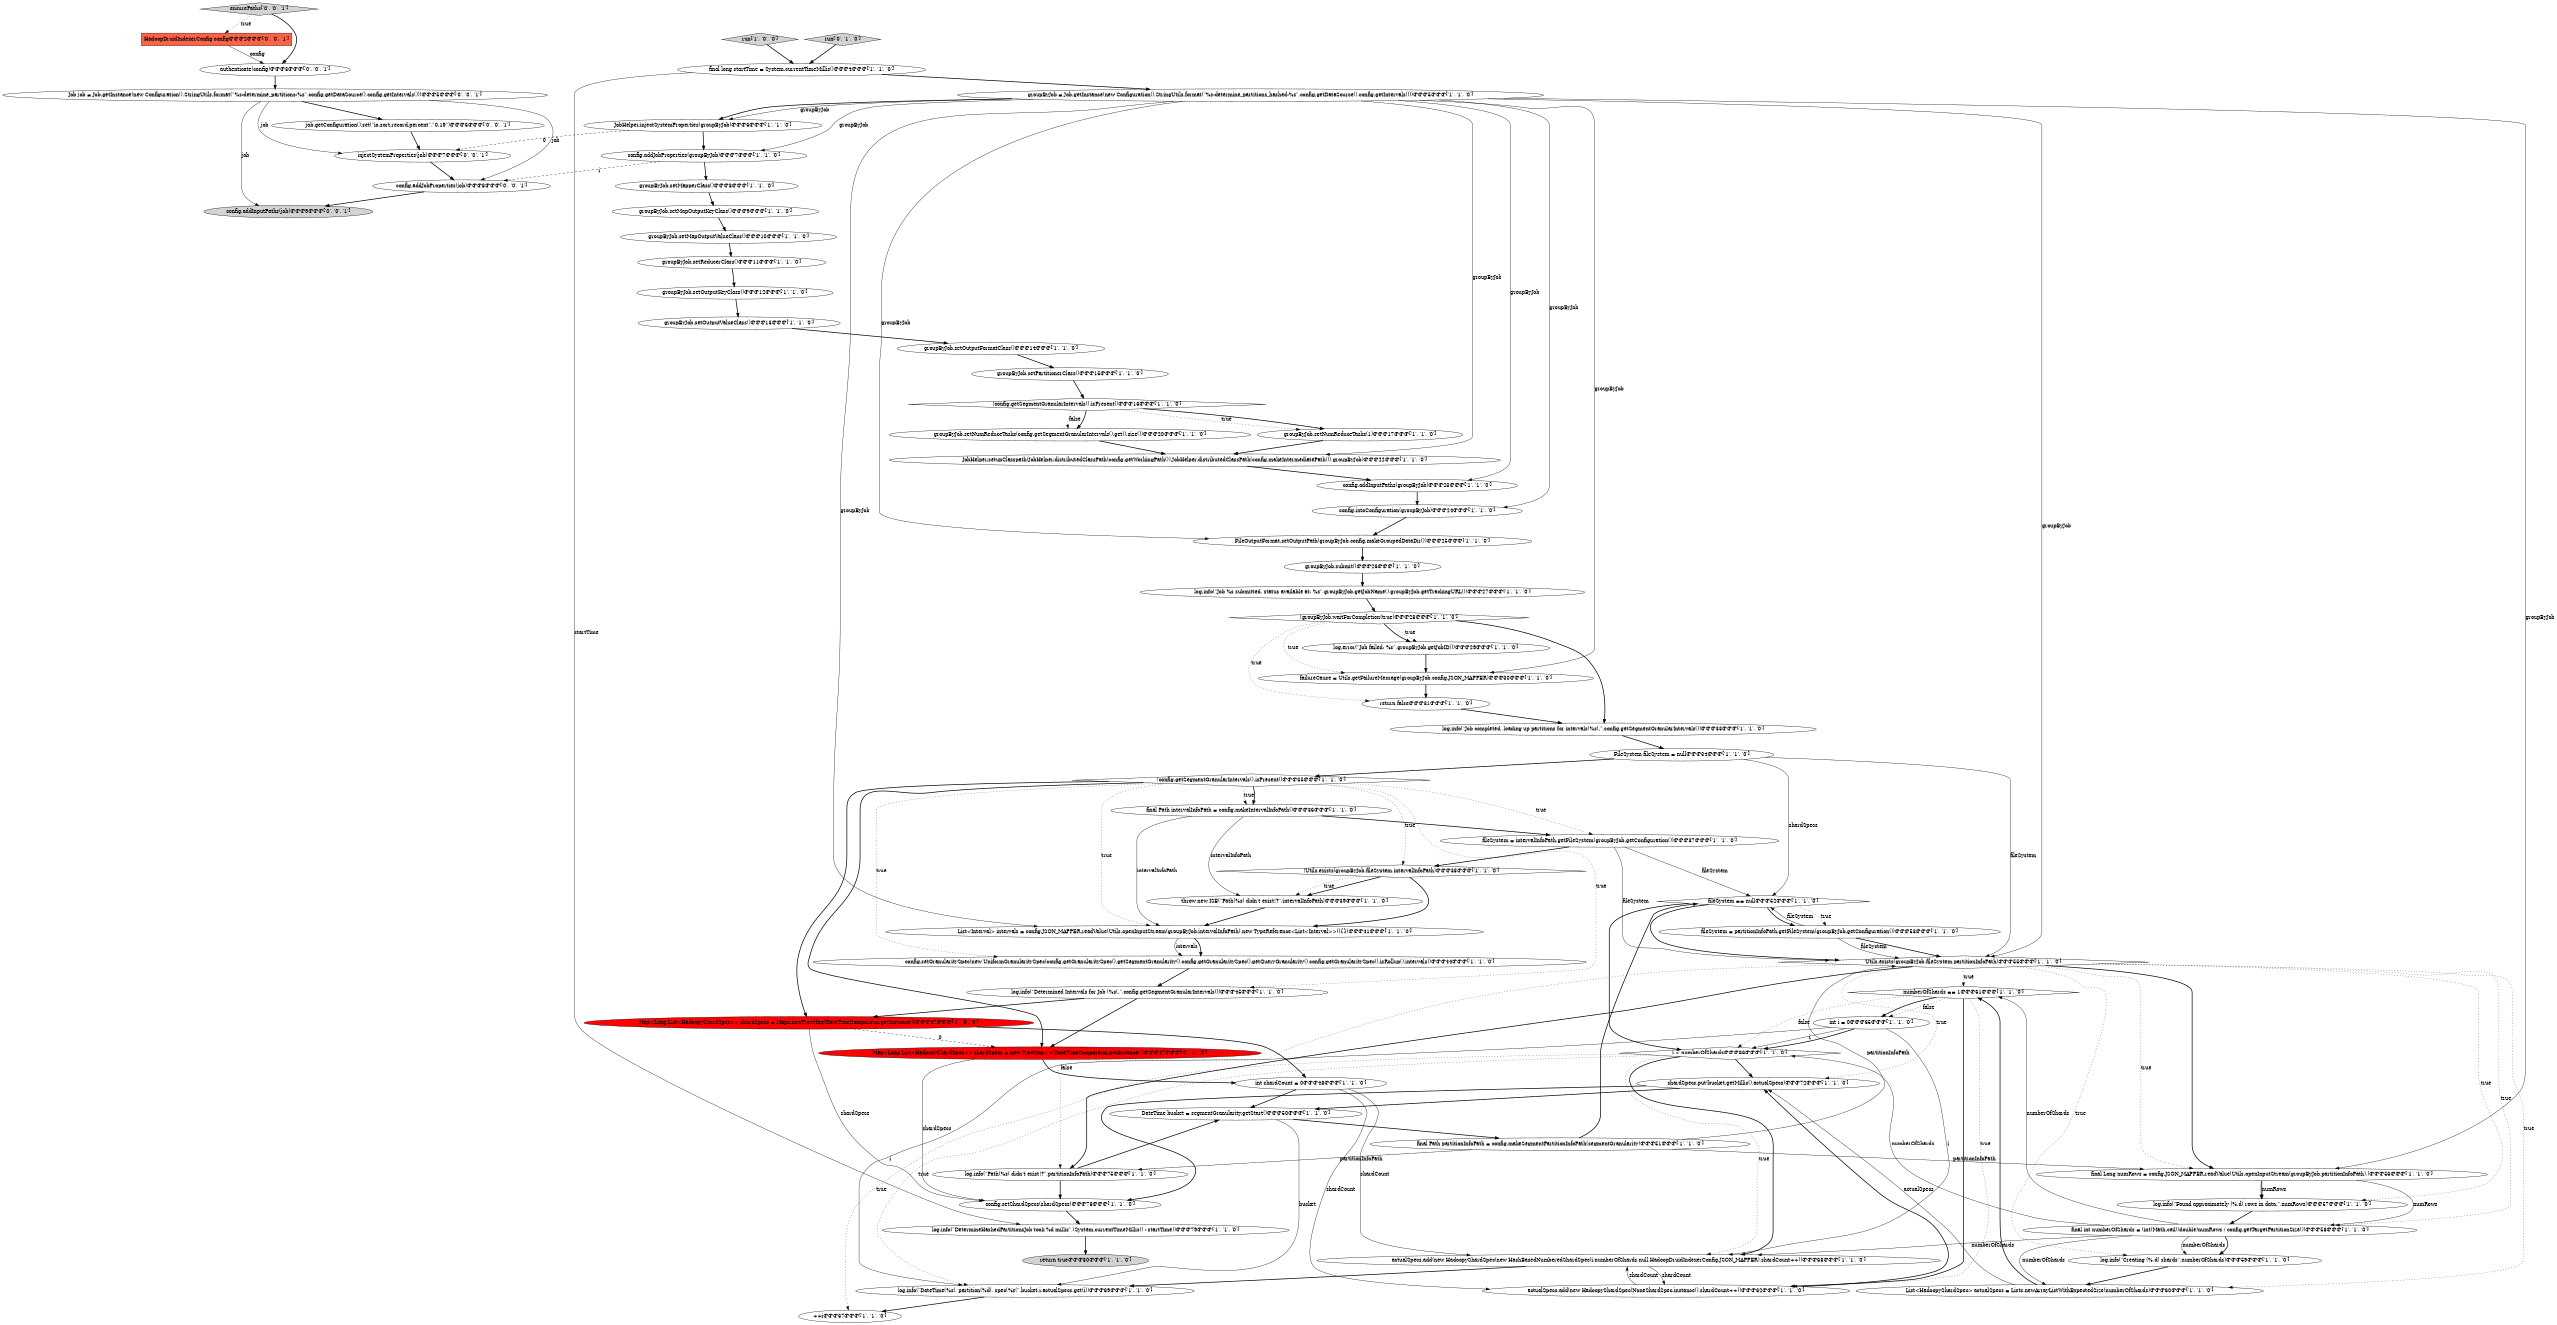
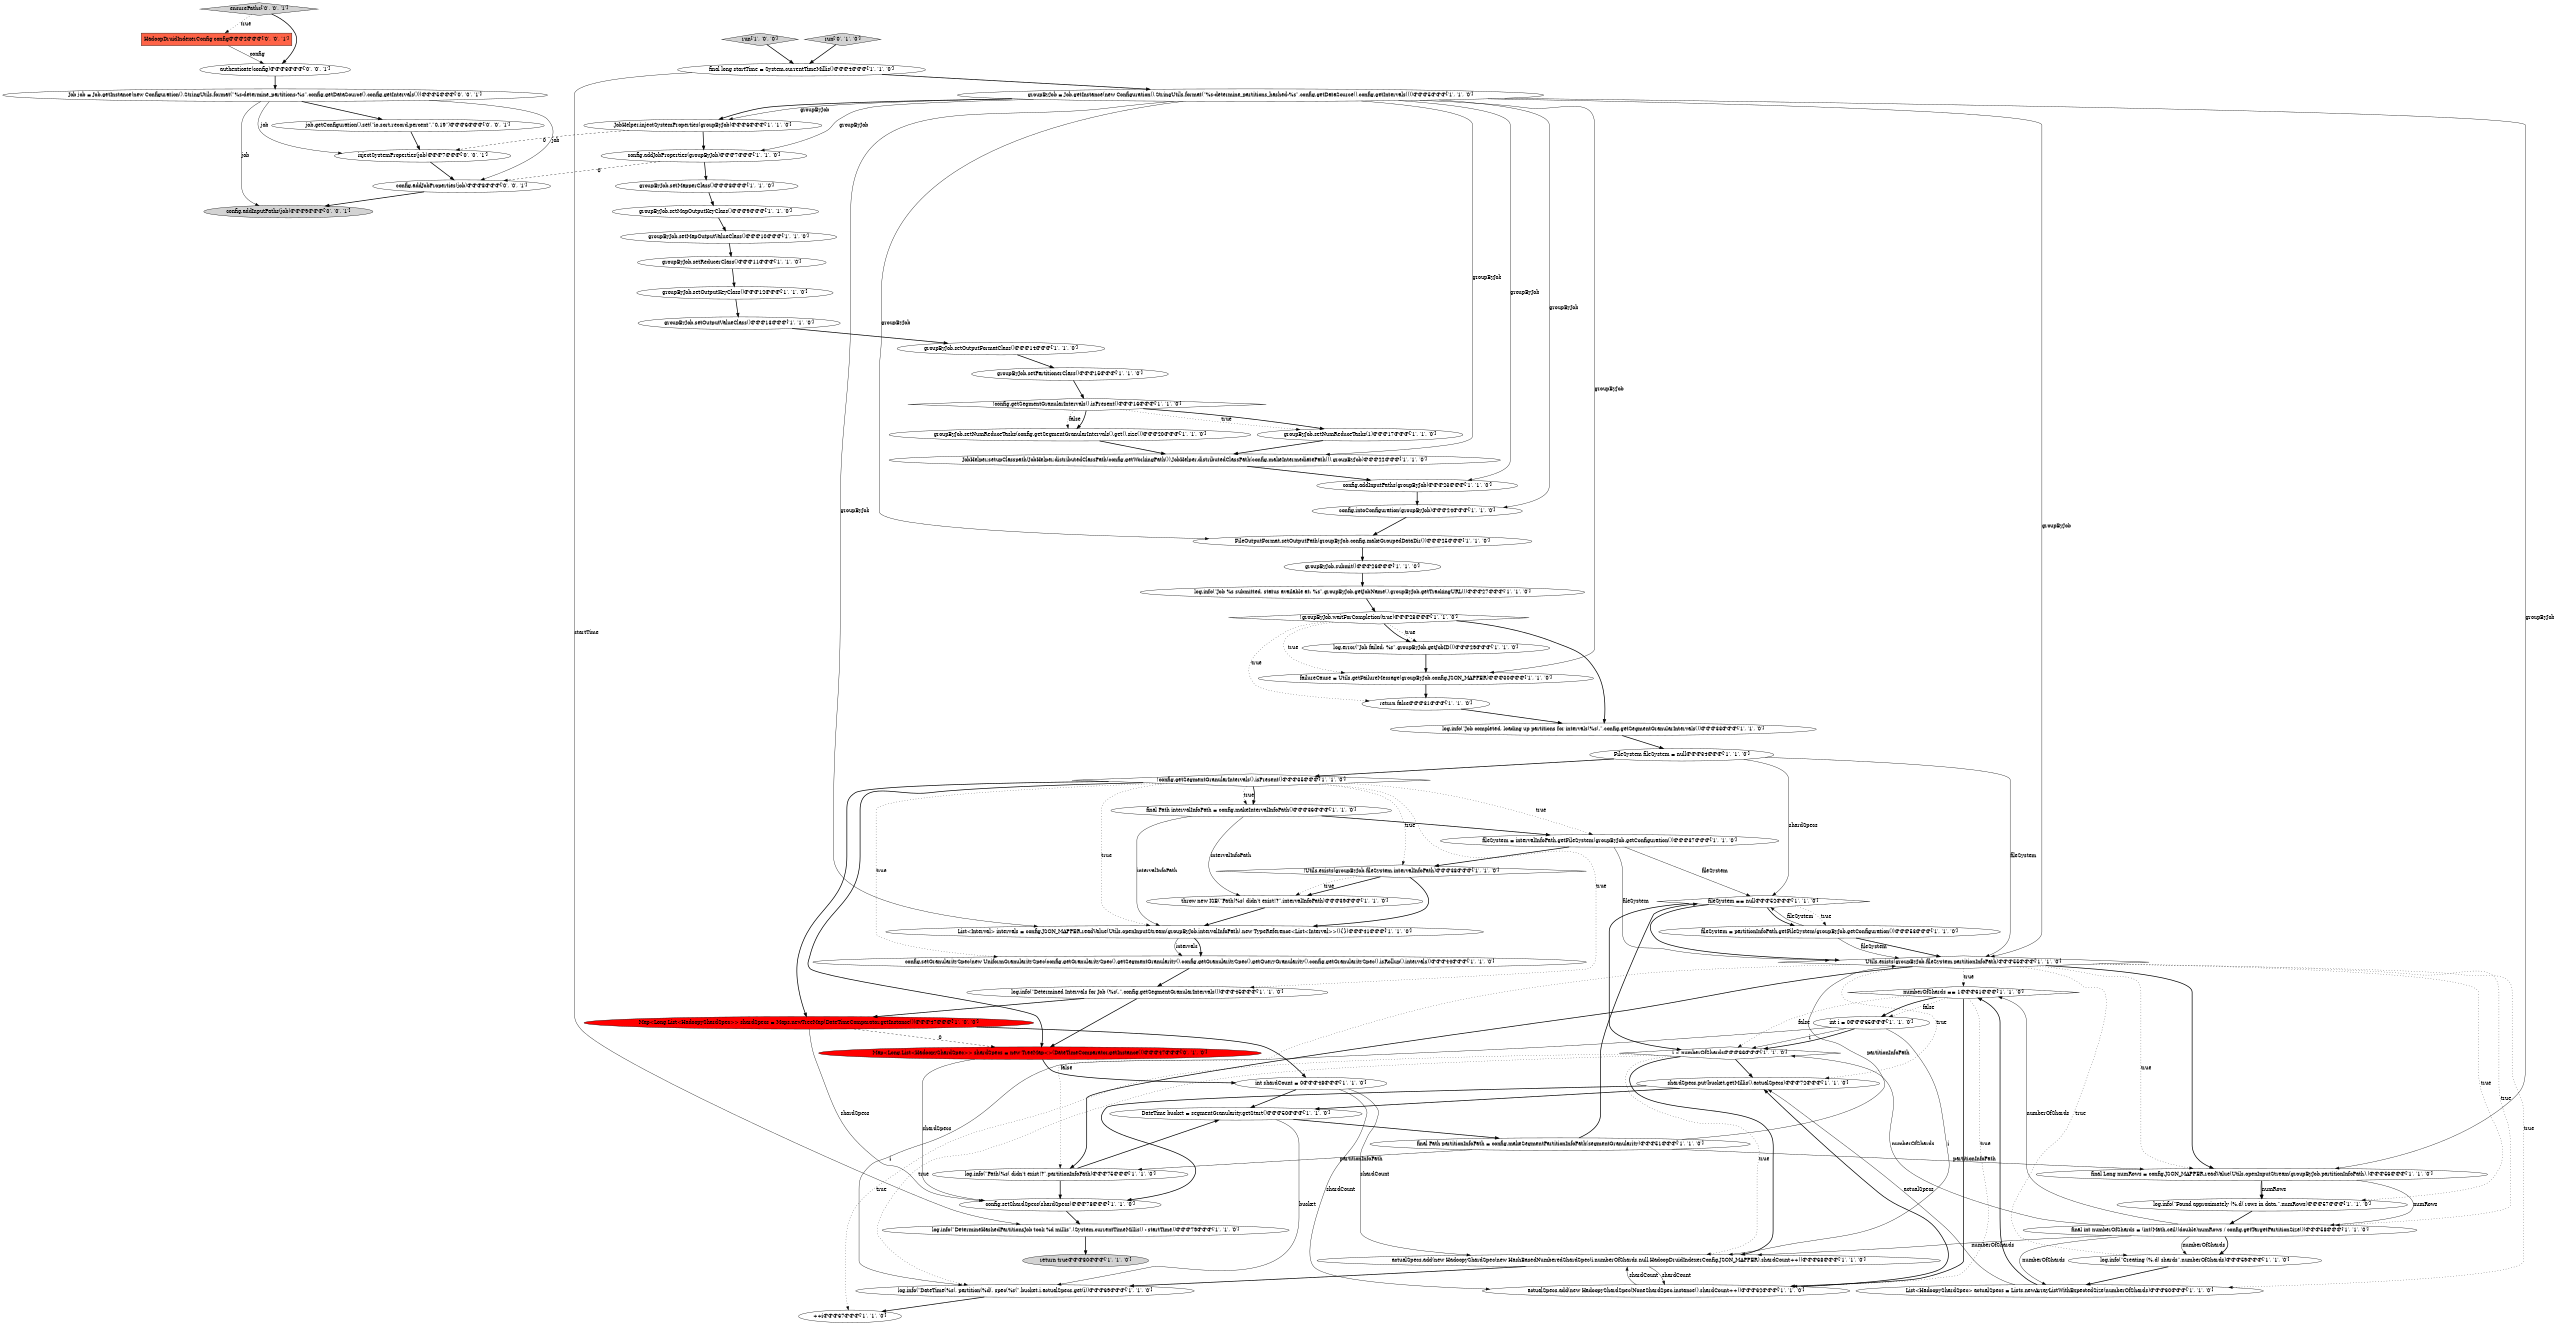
edge "config.addJobProperties(groupByJob)@@@7@@@['1', '1', '0']" -> "config.addJobProperties(job)@@@8@@@['0', '0', '1']": label "i" -> "0"
